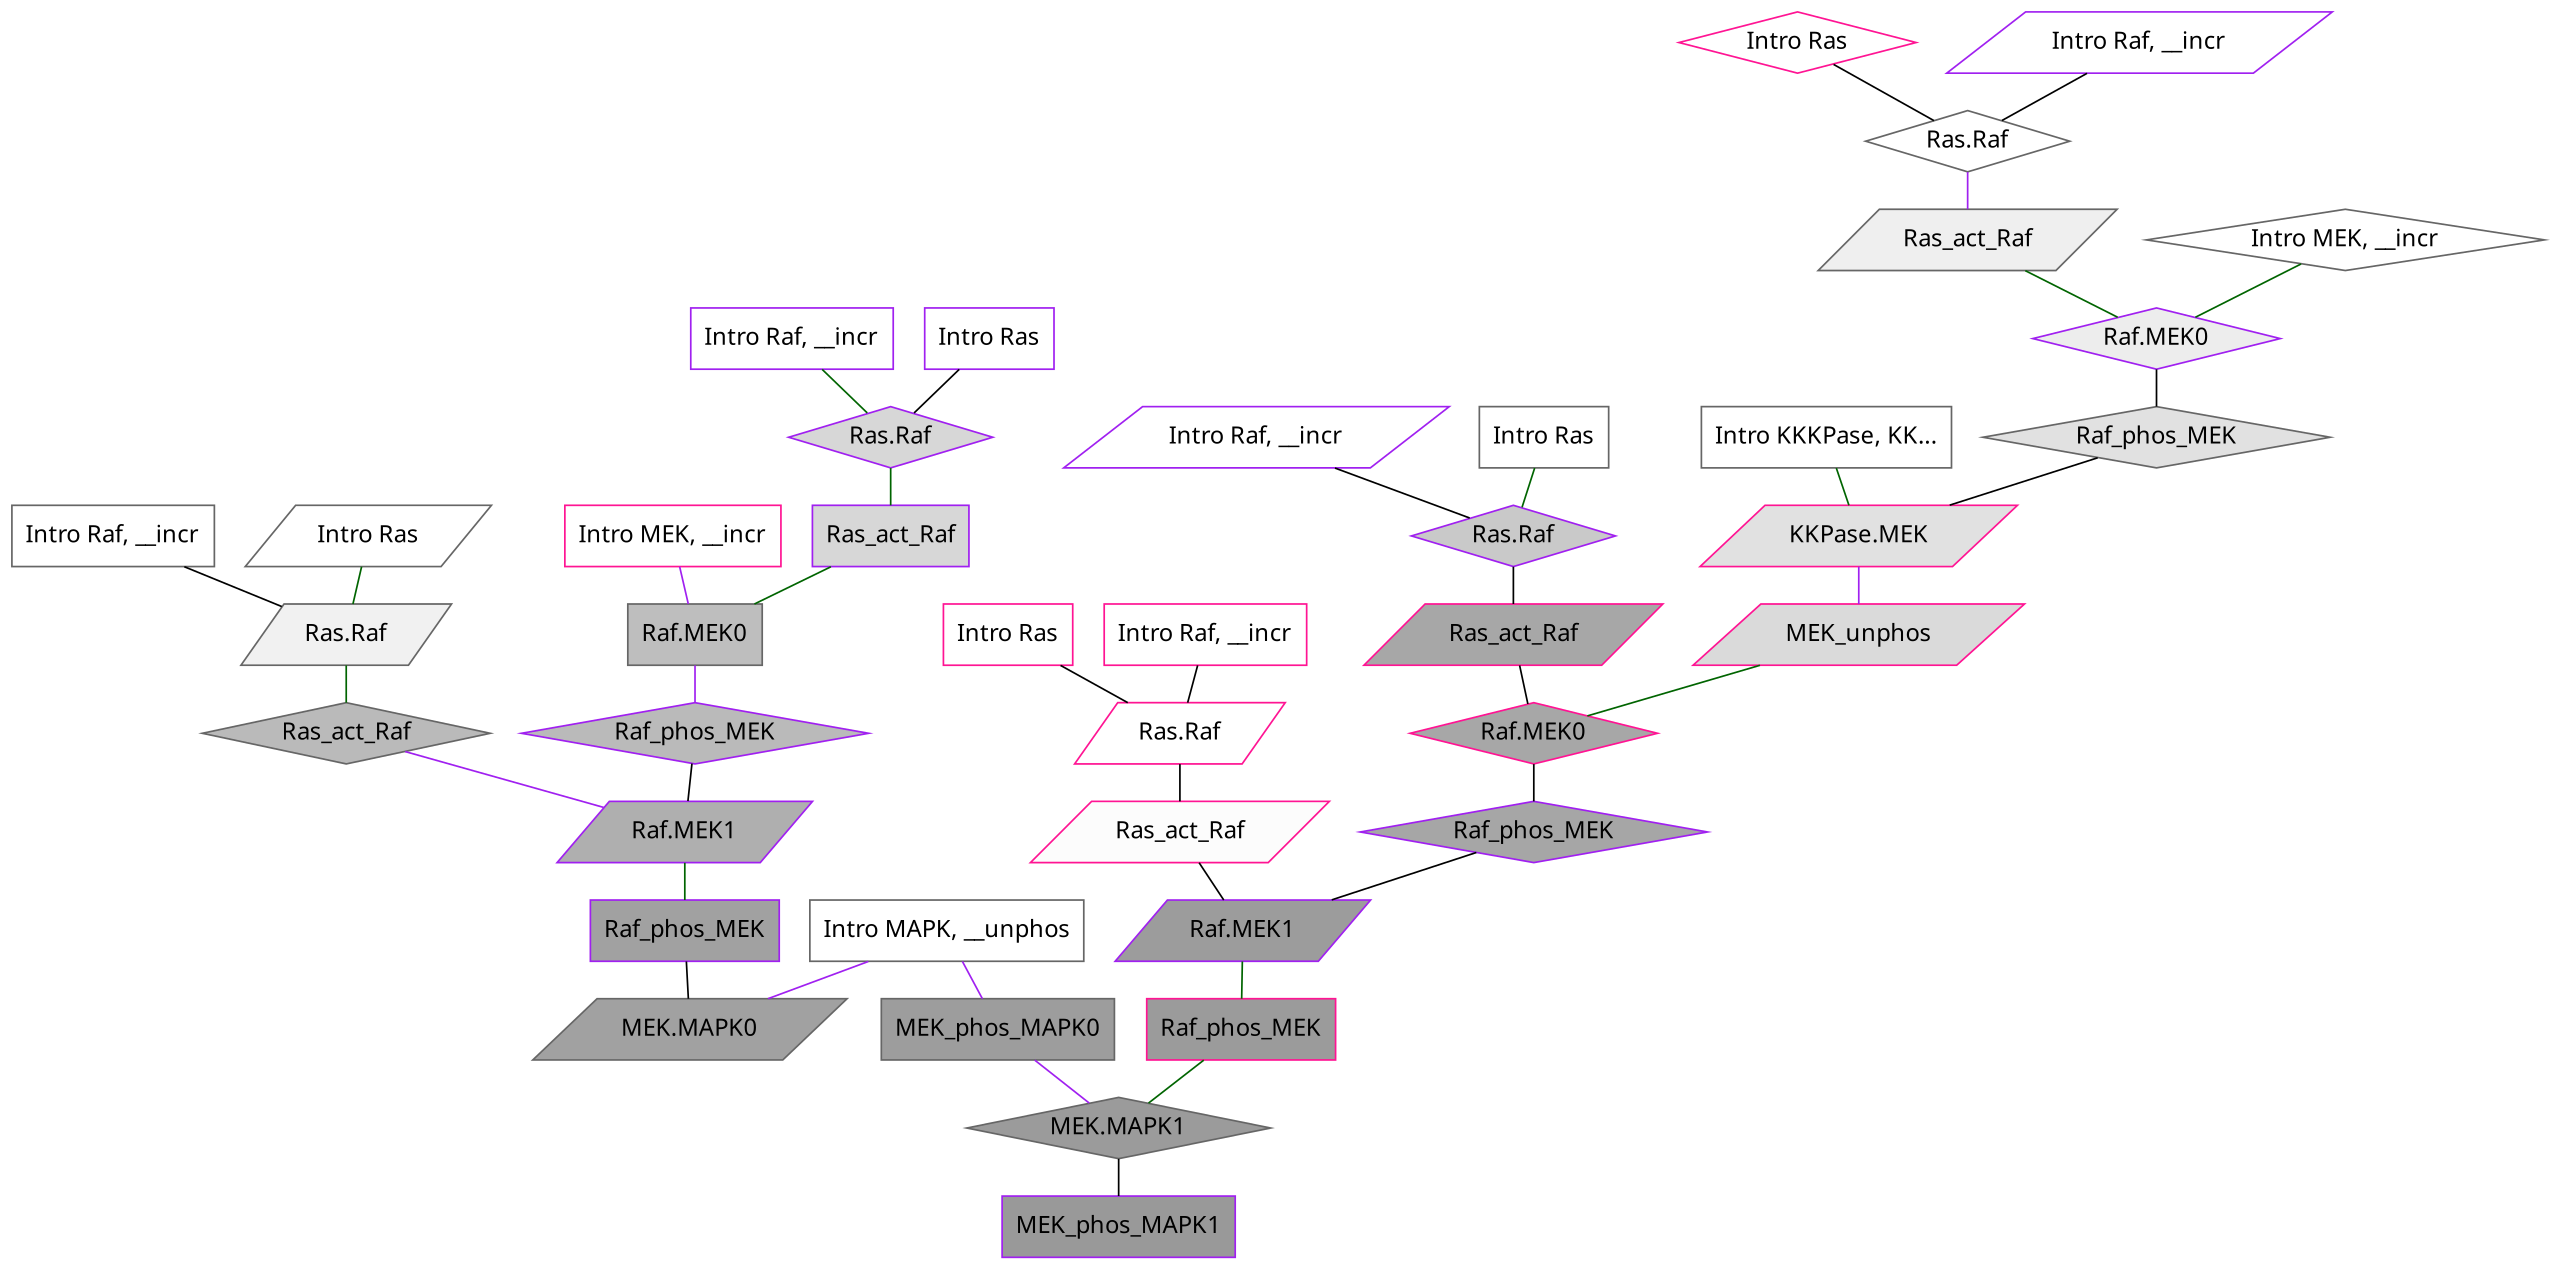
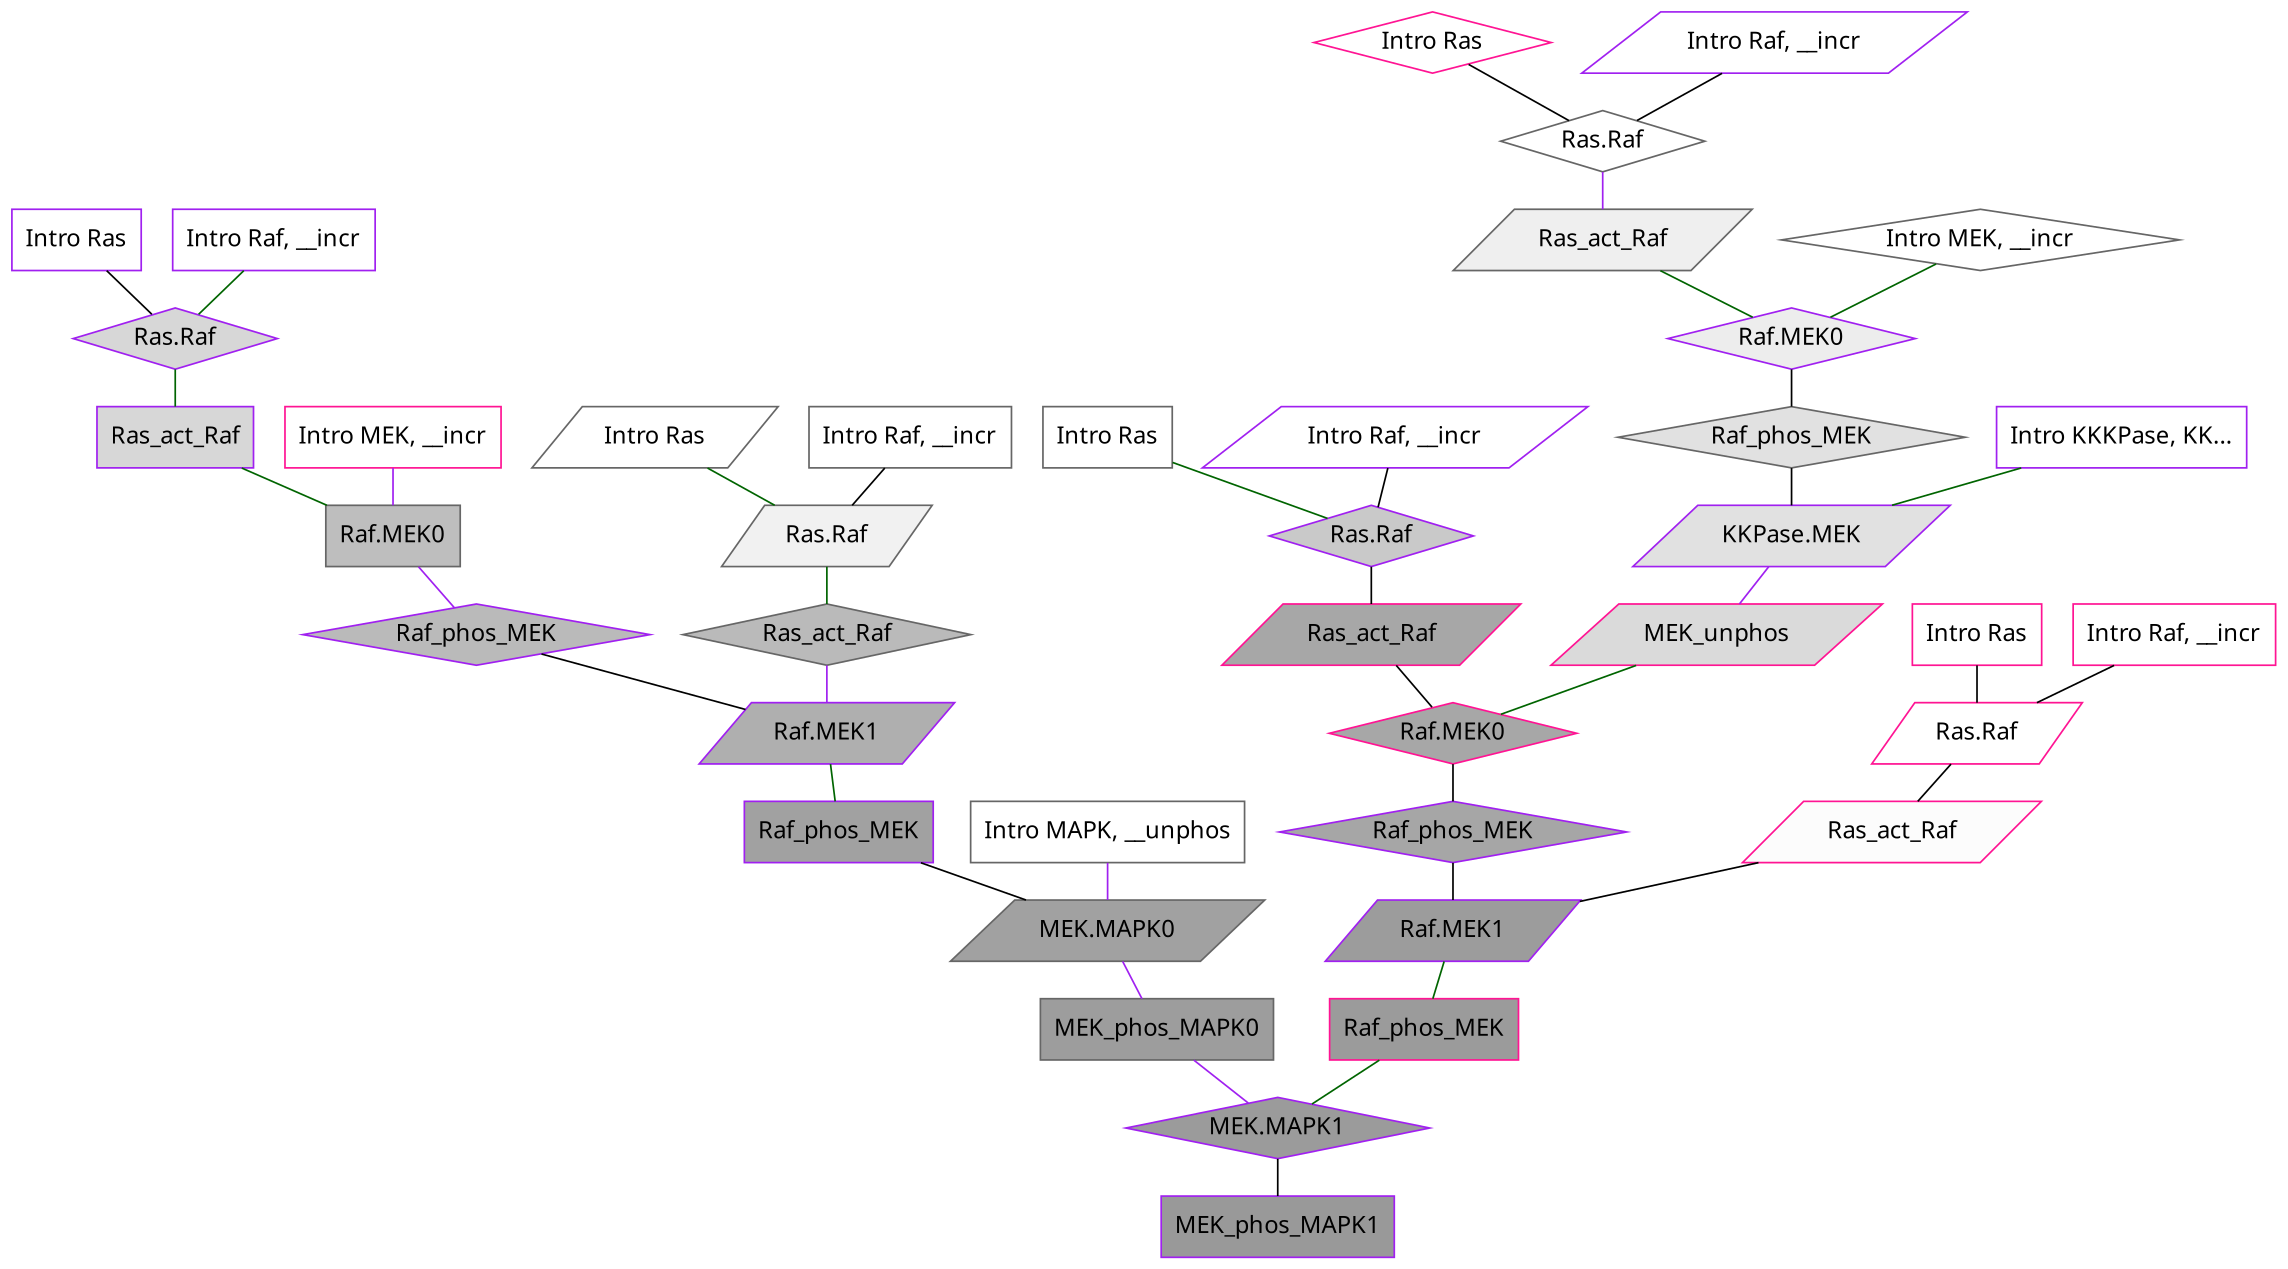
node "Intro KKKPase, KK...": color gray40 -> purple
node "KKPase.MEK": color deeppink -> purple
edge "Intro MAPK, __unphos" -- "MEK_phos_MAPK0": now "MEK.MAPK0" -- "MEK_phos_MAPK0"
node "MEK.MAPK1": color gray40 -> purple
